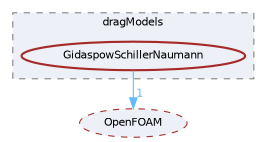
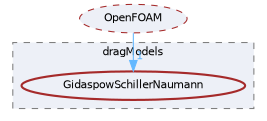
edge "GidaspowSchillerNaumann" -> "OpenFOAM": reversed
